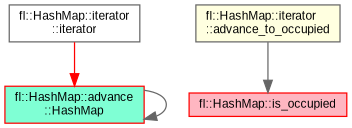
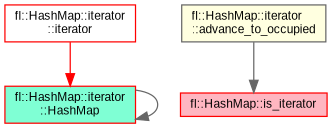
node "fl::HashMap::iterator ::iterator": color gray40 -> red
node "fl::HashMap::advance ::HashMap": label "fl::HashMap::advance ::HashMap" -> "fl::HashMap::iterator ::HashMap"
node "fl::HashMap::is_occupied": label "fl::HashMap::is_occupied" -> "fl::HashMap::is_iterator"
